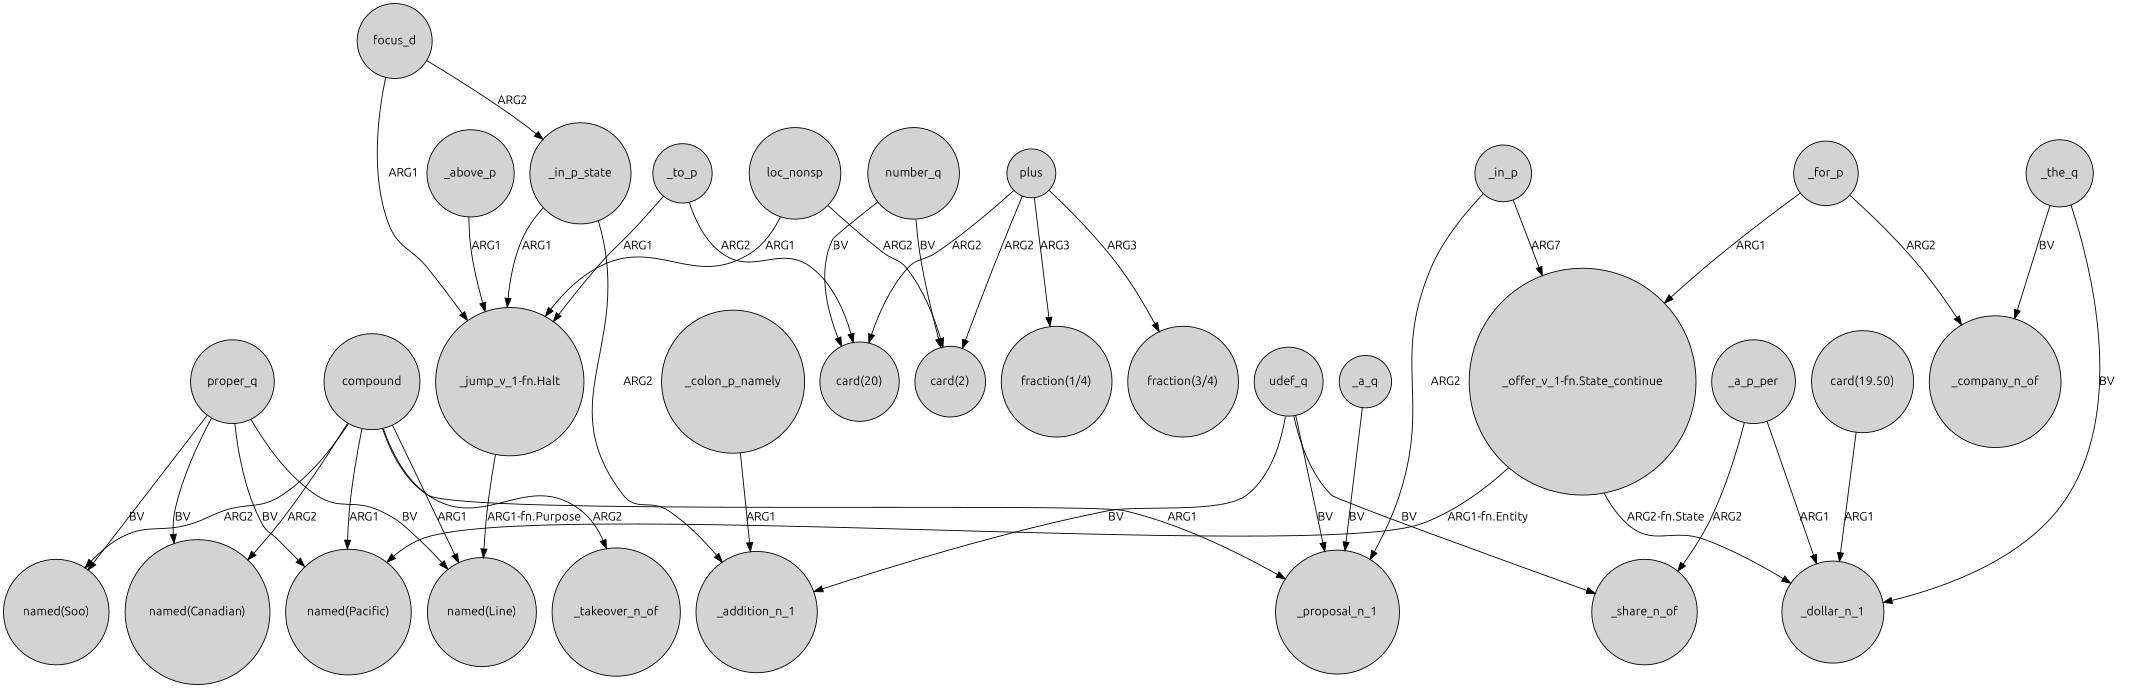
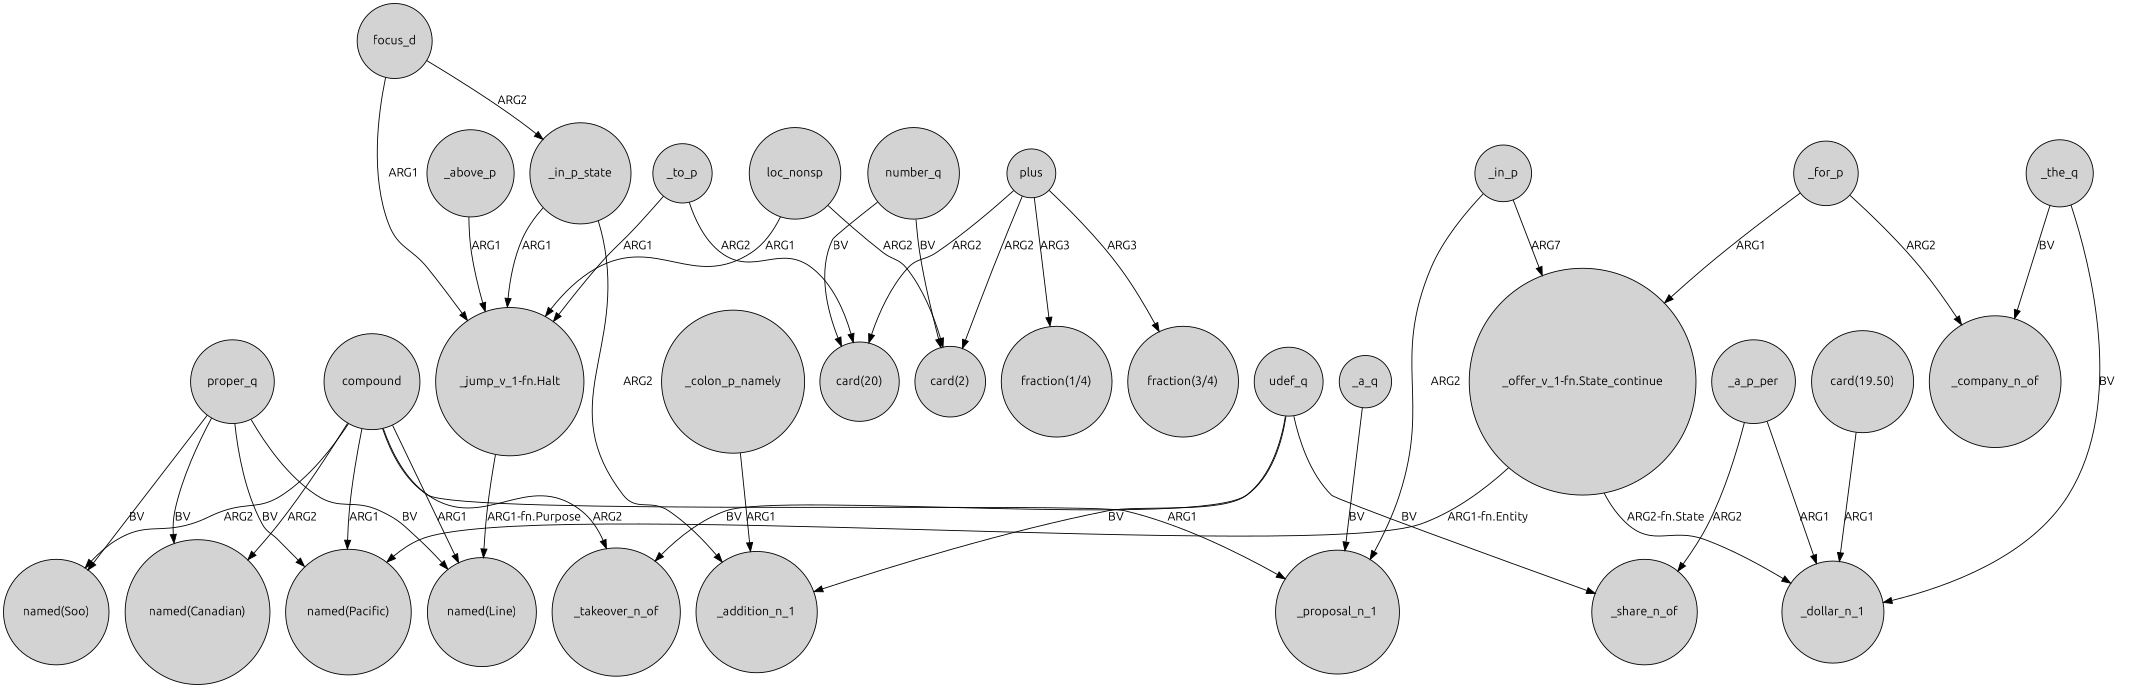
edge "udef_q" -> "_proposal_n_1": now "udef_q" -> "_takeover_n_of"
